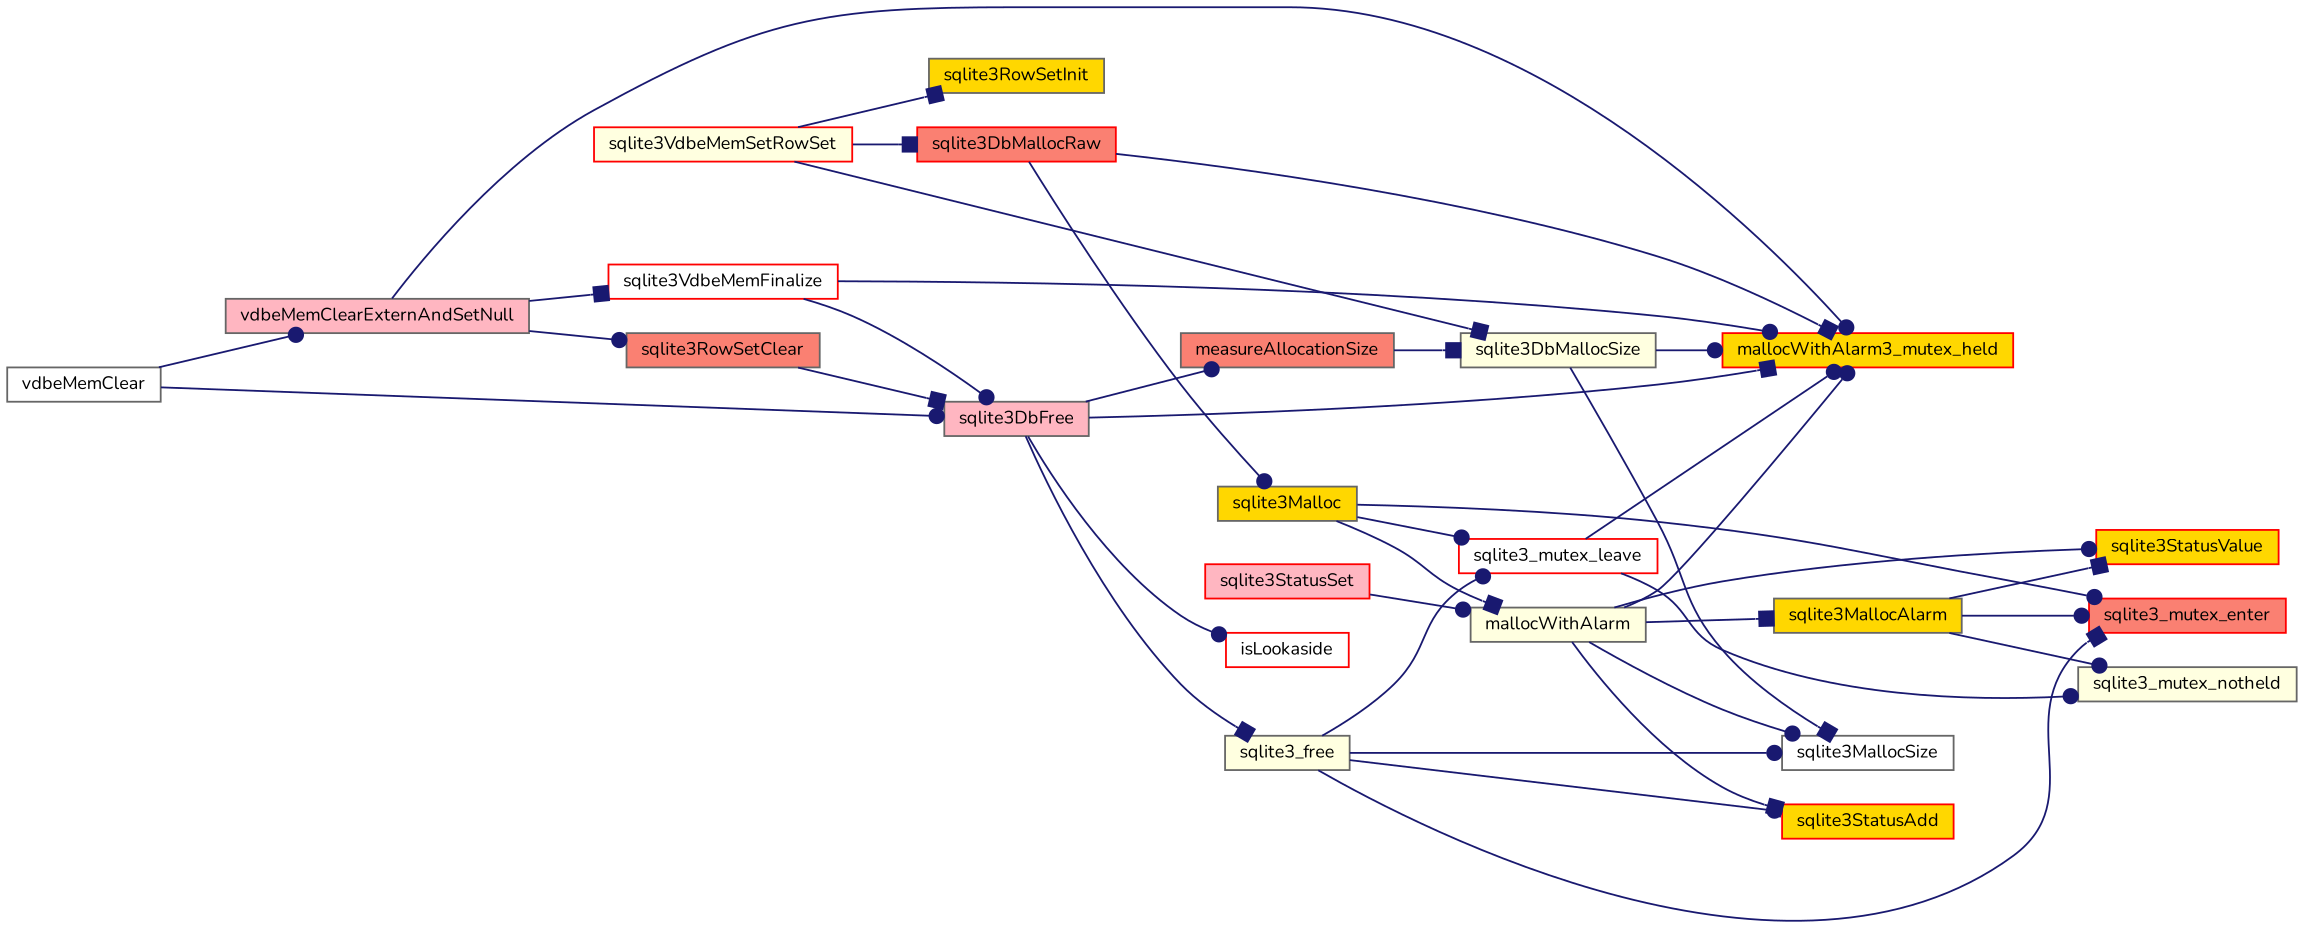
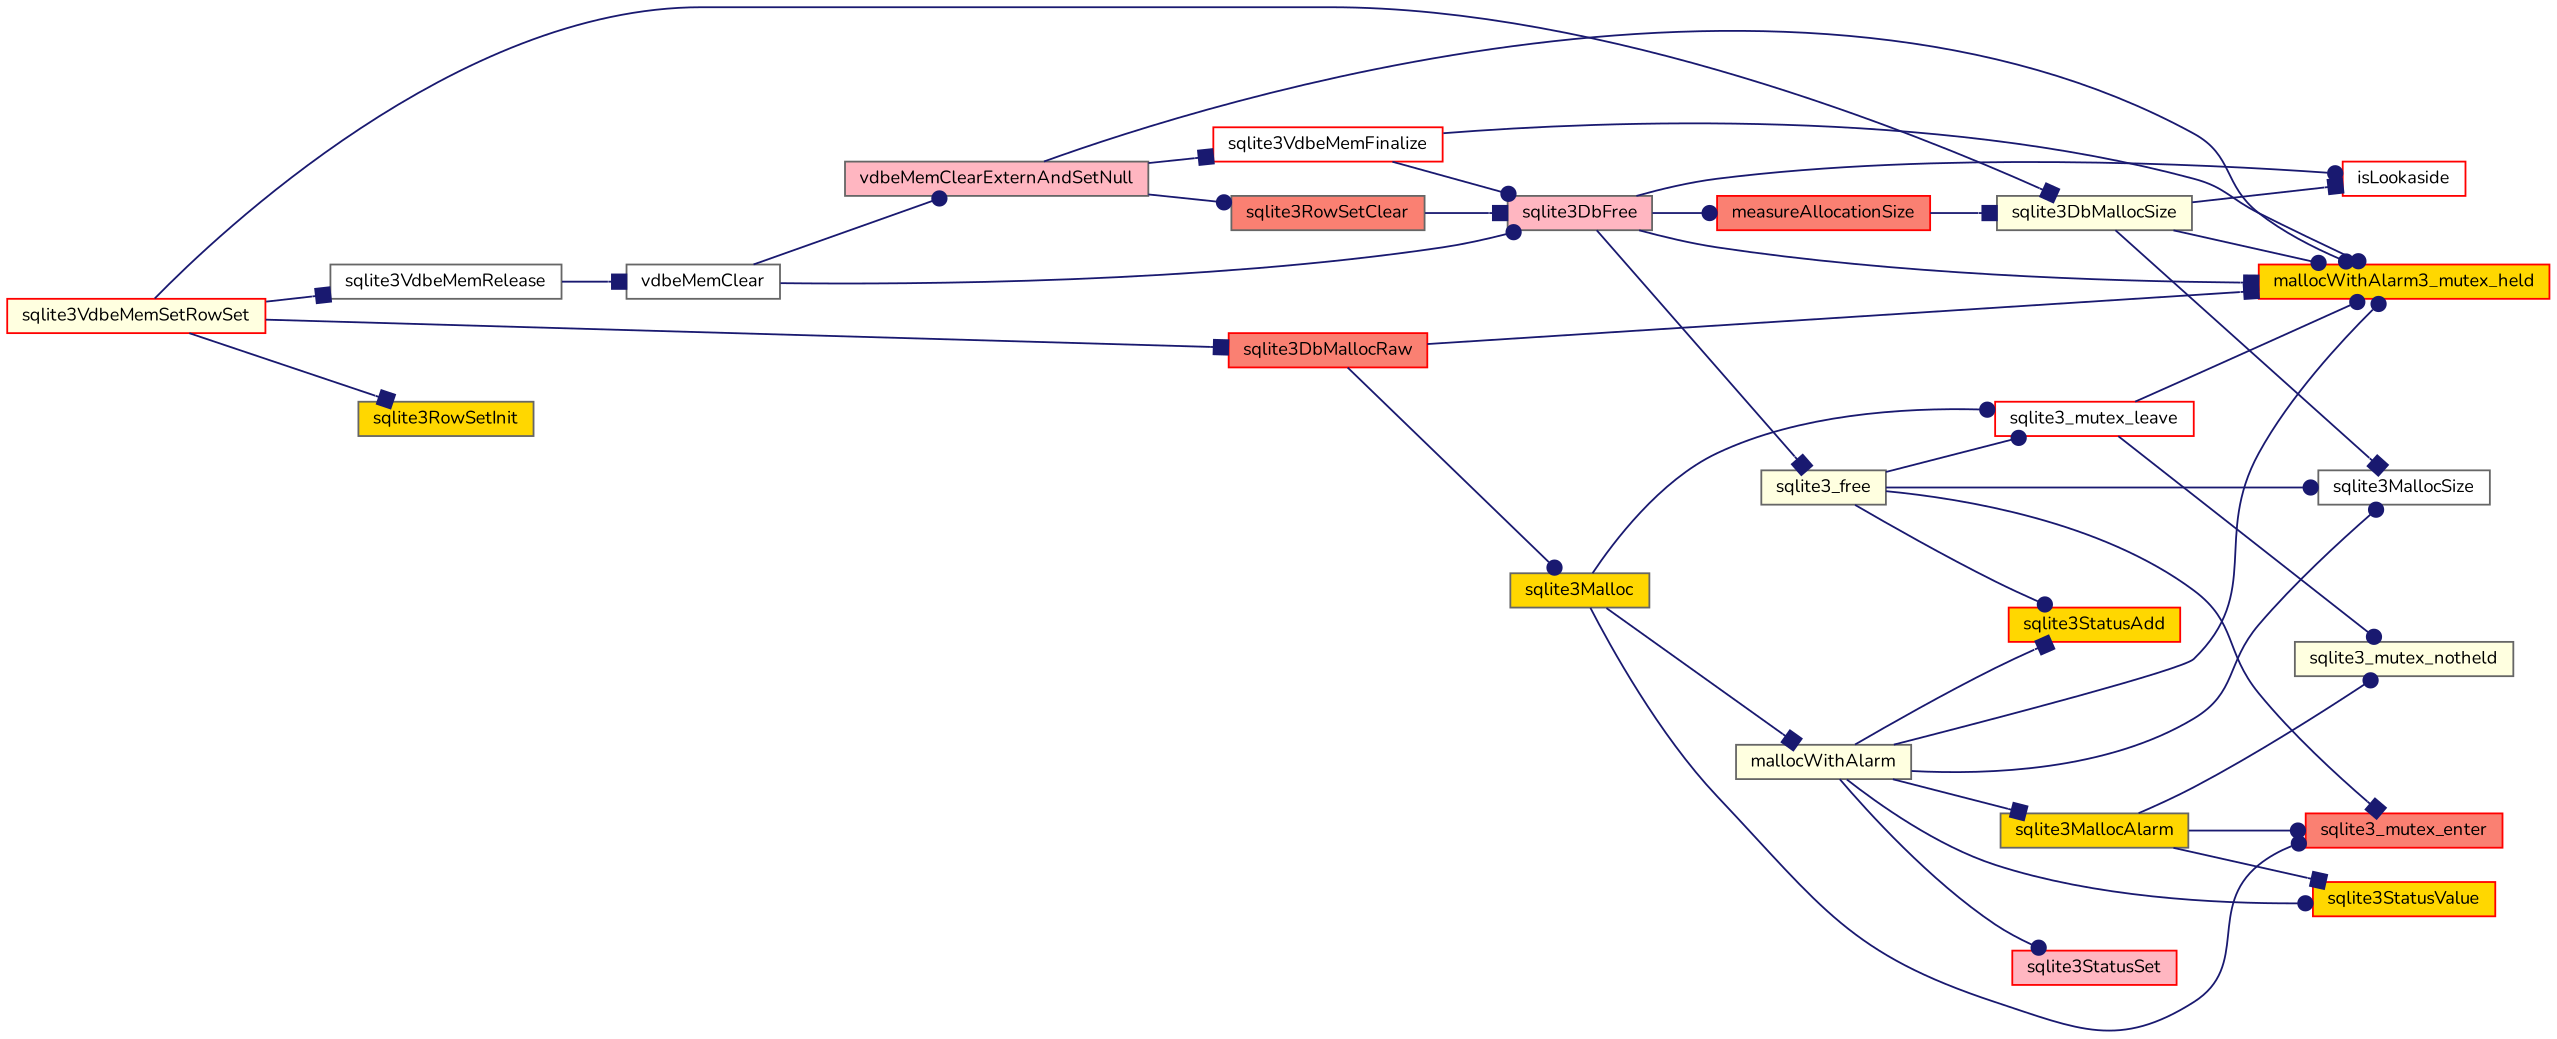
edge "sqlite3DbMallocSize" -> "isLookaside": added
node "sqlite3VdbeMemRelease": added
node "measureAllocationSize": color gray40 -> red
edge "sqlite3StatusSet" -> "mallocWithAlarm": reversed
